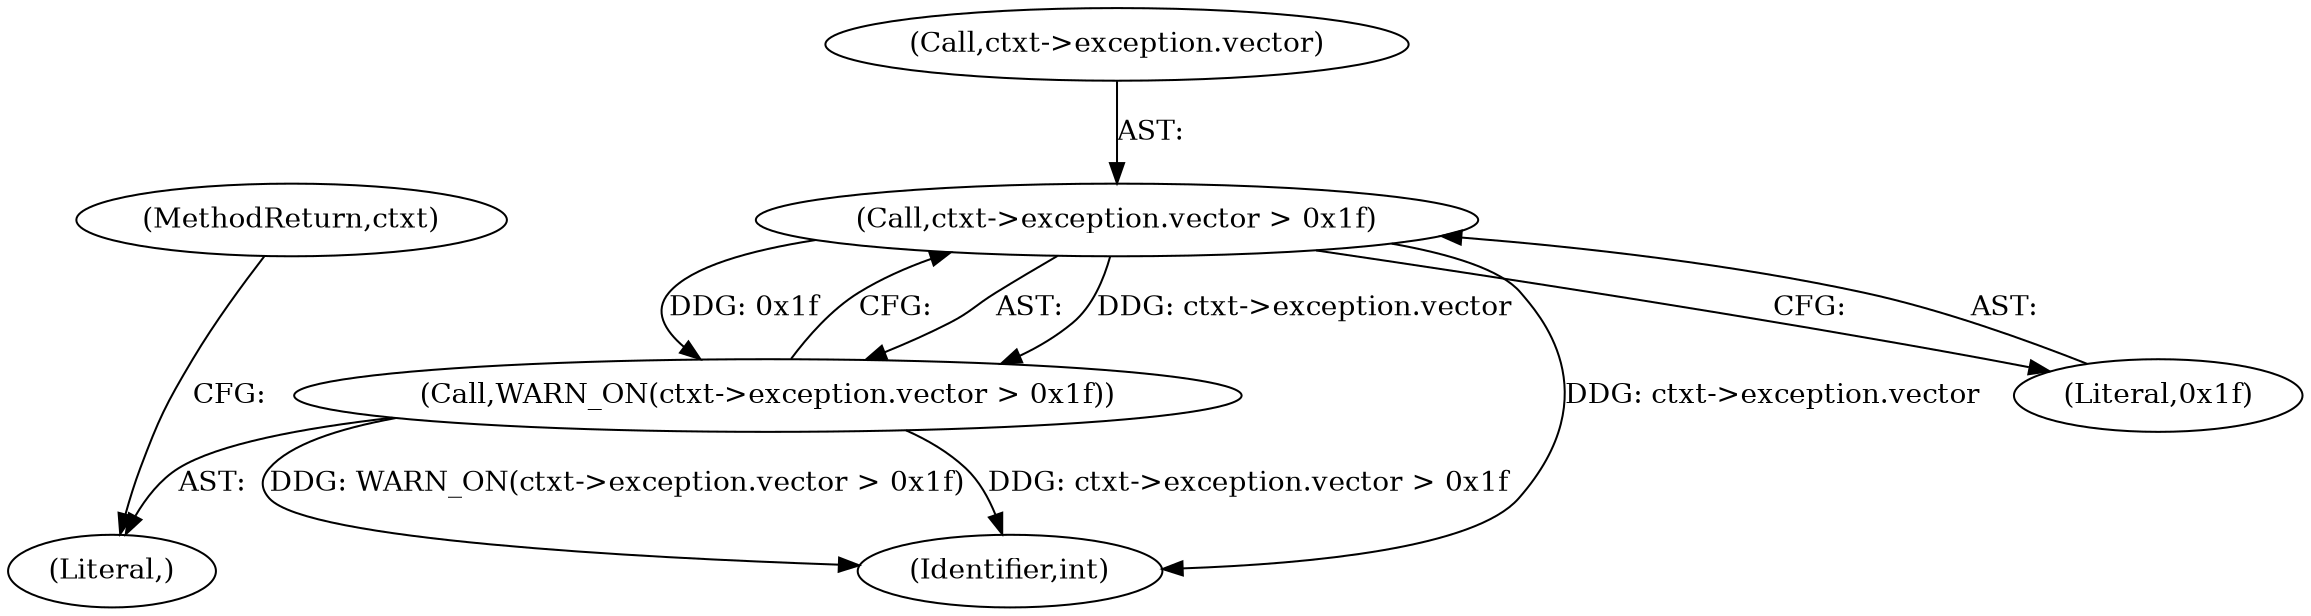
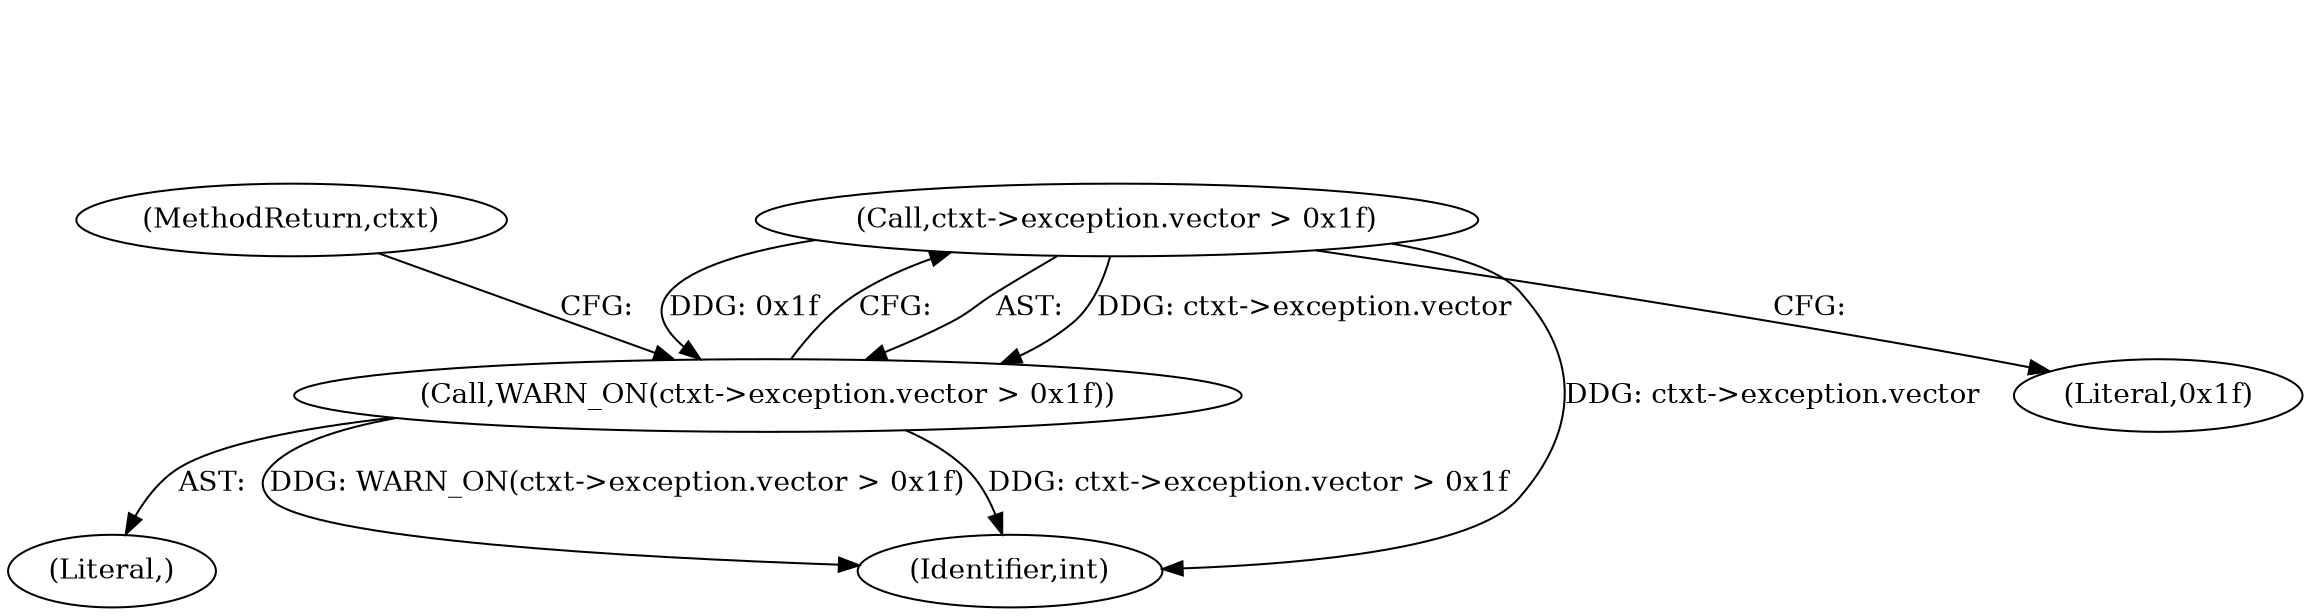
node "(Call,ctxt->exception.vector)": removed
edge "(Literal,0x1f)" -> "(Call,ctxt->exception.vector > 0x1f)": removed, label "AST:"
edge "(MethodReturn,ctxt)" -> "(Literal,)": now "(MethodReturn,ctxt)" -> "(Call,WARN_ON(ctxt->exception.vector > 0x1f))"
